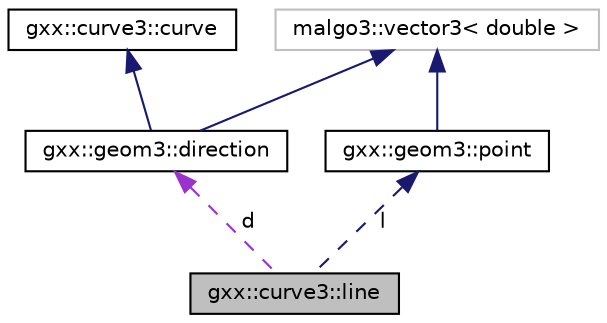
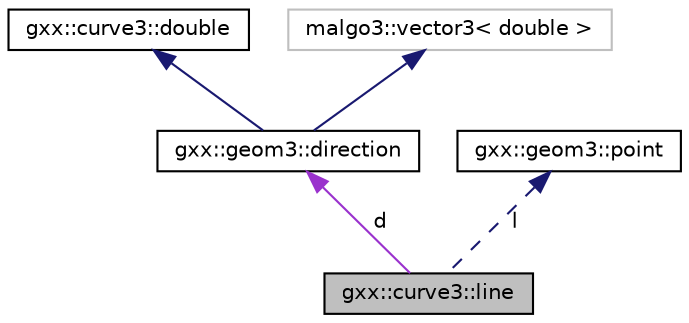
node "gxx::curve3::curve": label "gxx::curve3::curve" -> "gxx::curve3::double"
edge "gxx::geom3::point" -> "malgo3::vector3< double >": removed
edge "gxx::curve3::line" -> "gxx::geom3::direction": style dashed -> solid
